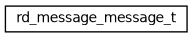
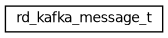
node "rd_message_message_t": label "rd_message_message_t" -> "rd_kafka_message_t"
